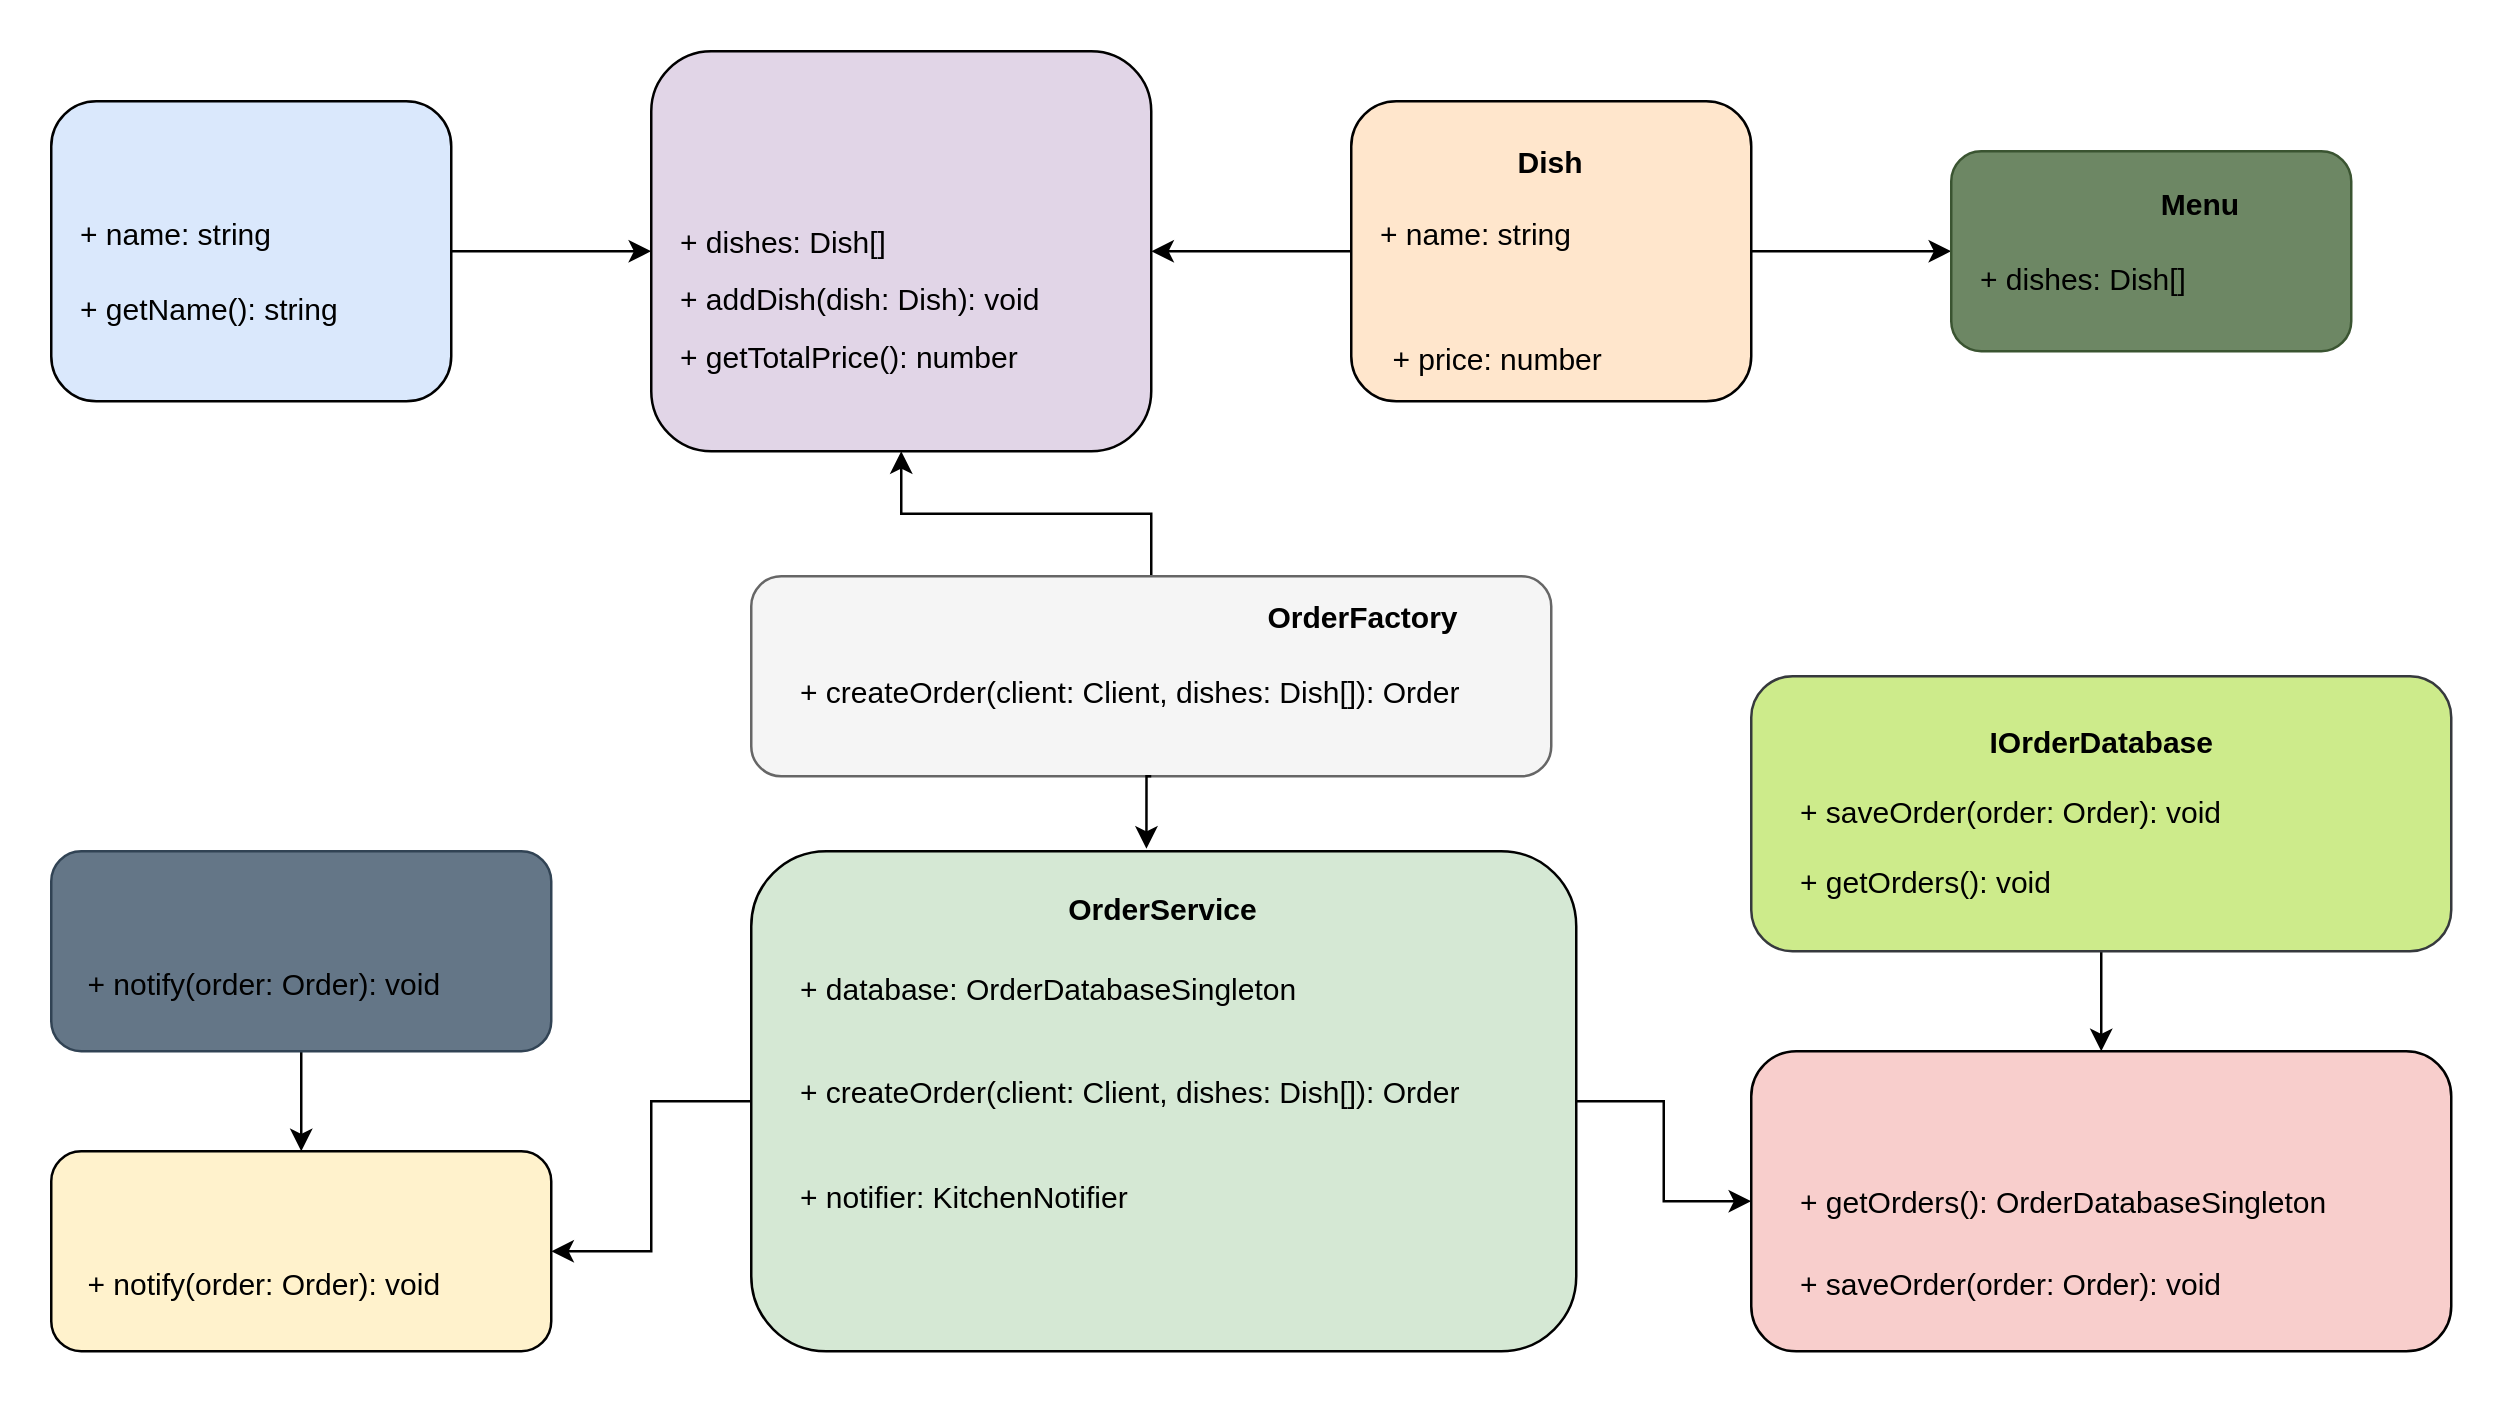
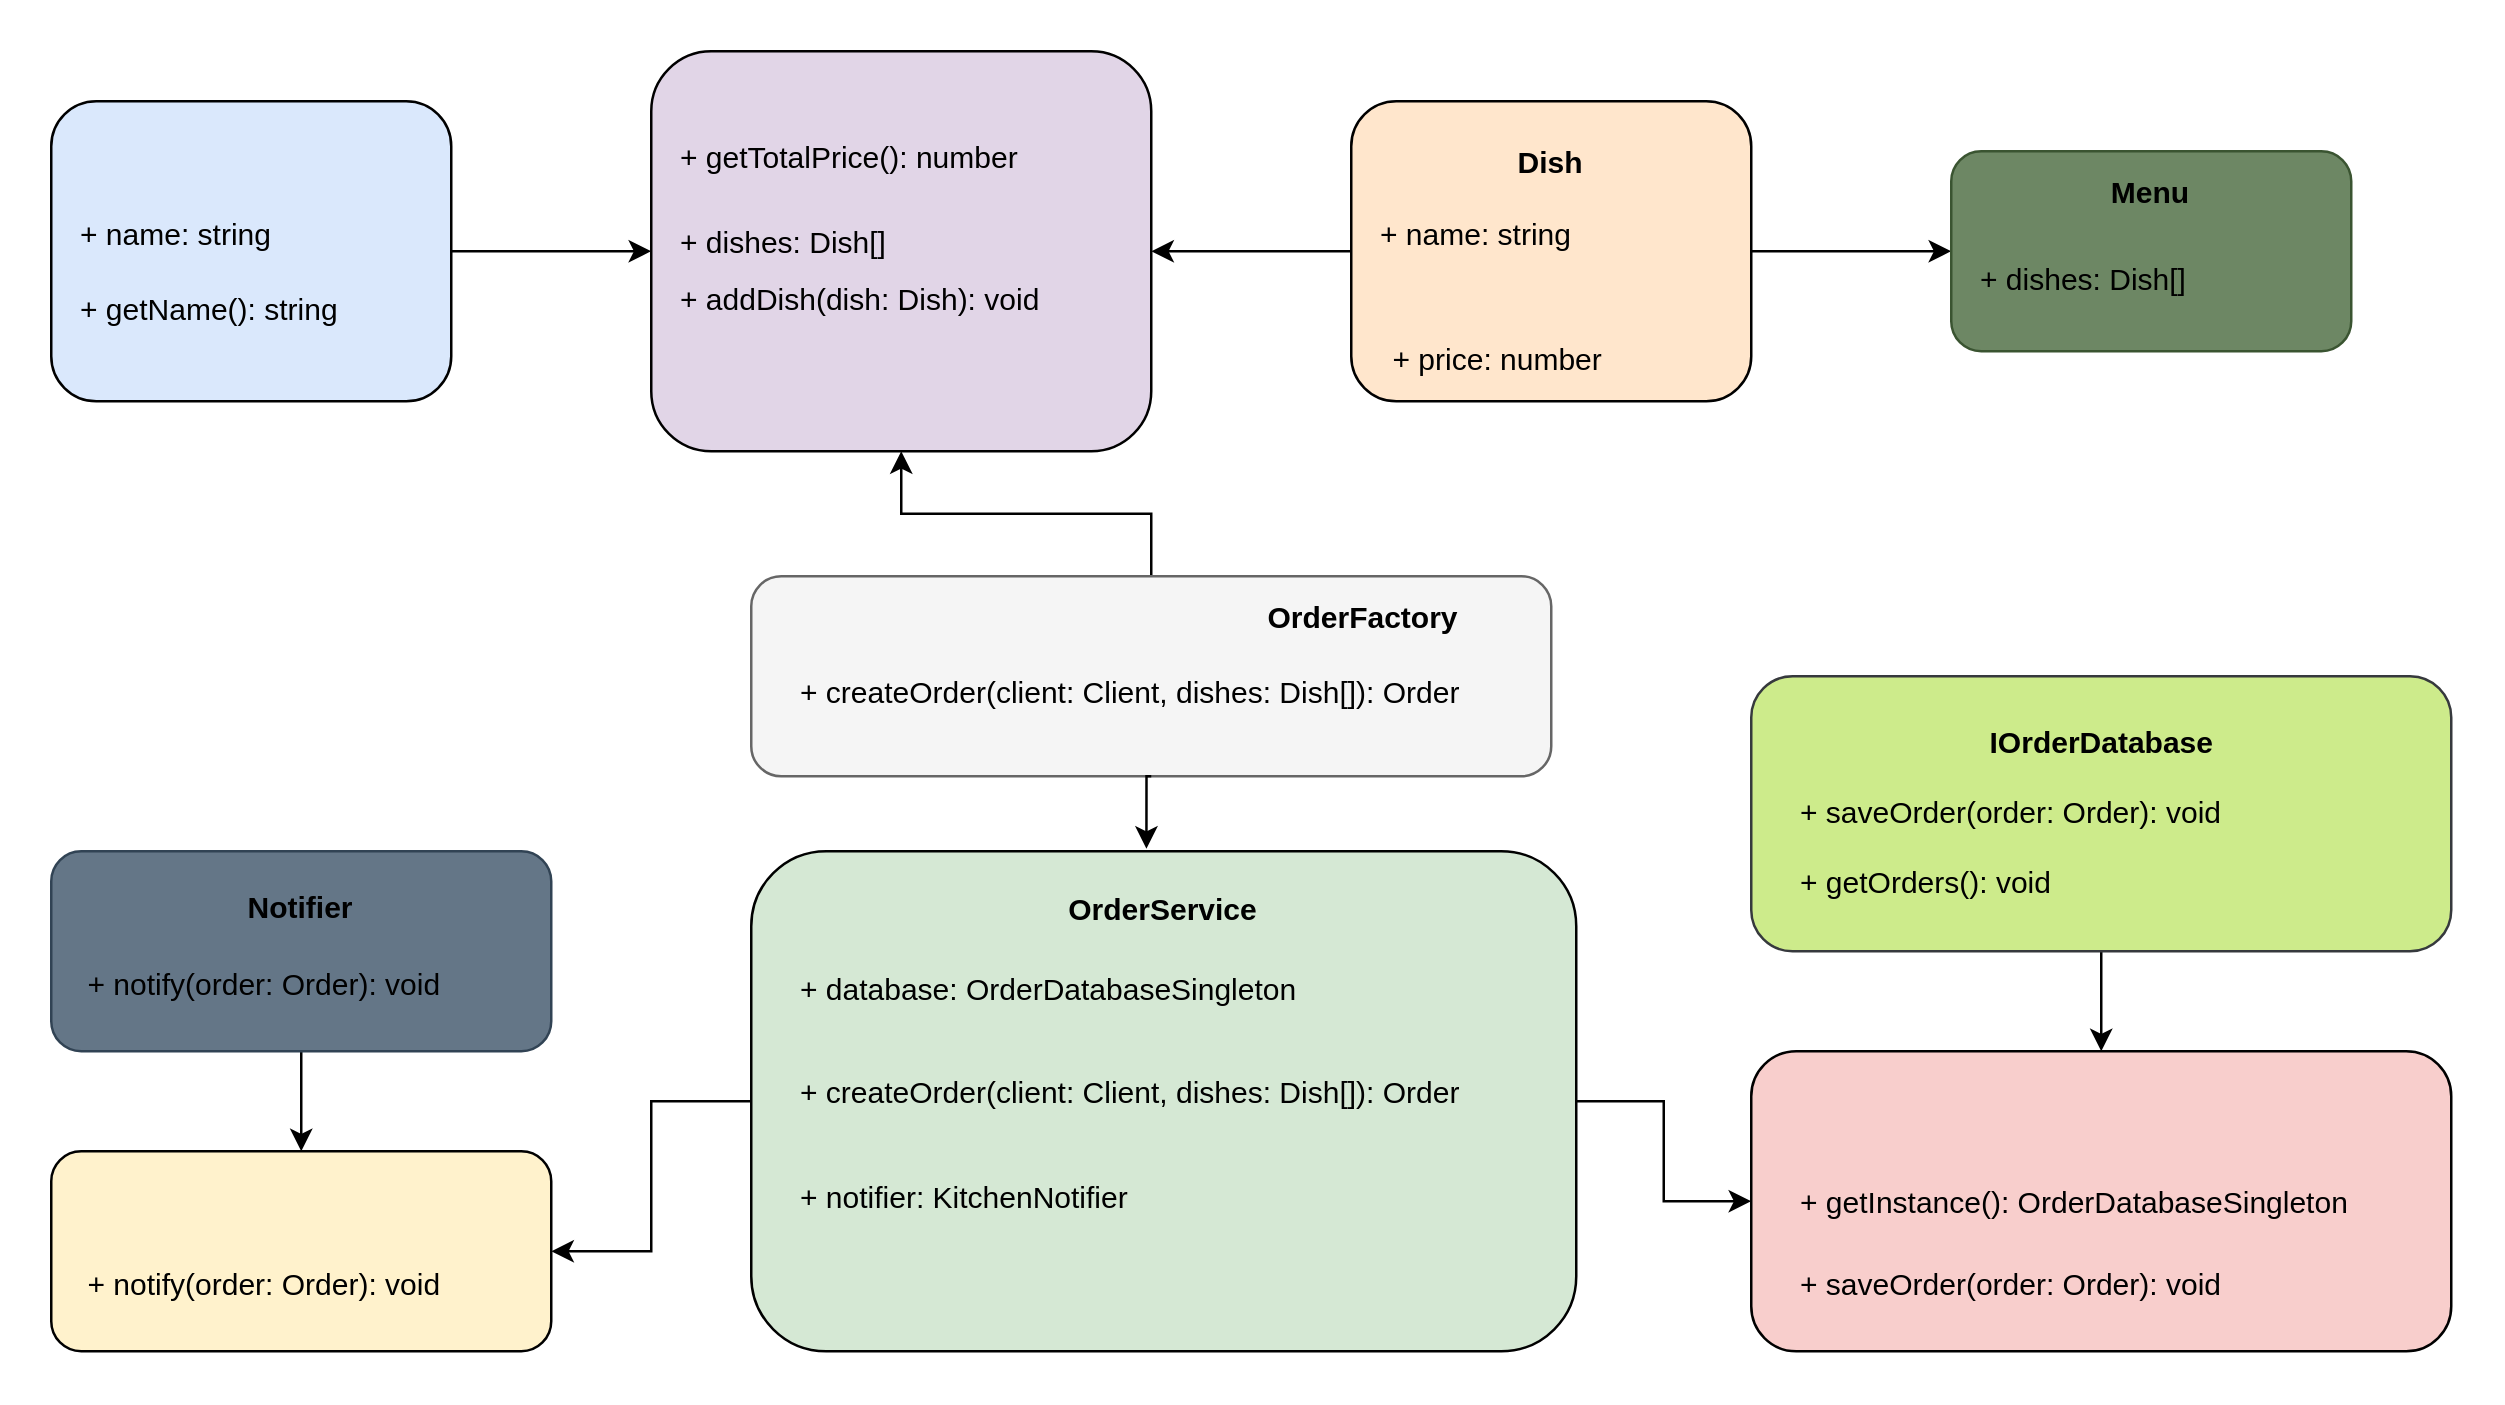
node "Menu": moved (2201, 205) -> (2151, 193)
node "+ getTotalPrice(): number": moved (901, 351) -> (901, 151)
node "Notifier": added
node "+ getOrders(): OrderDatabaseSingleton": label "+ getOrders(): OrderDatabaseSingleton" -> "+ getInstance(): OrderDatabaseSingleton"
